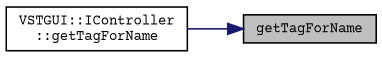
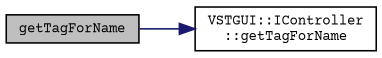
edge "VSTGUI::IController ::getTagForName" -> "getTagForName": reversed
